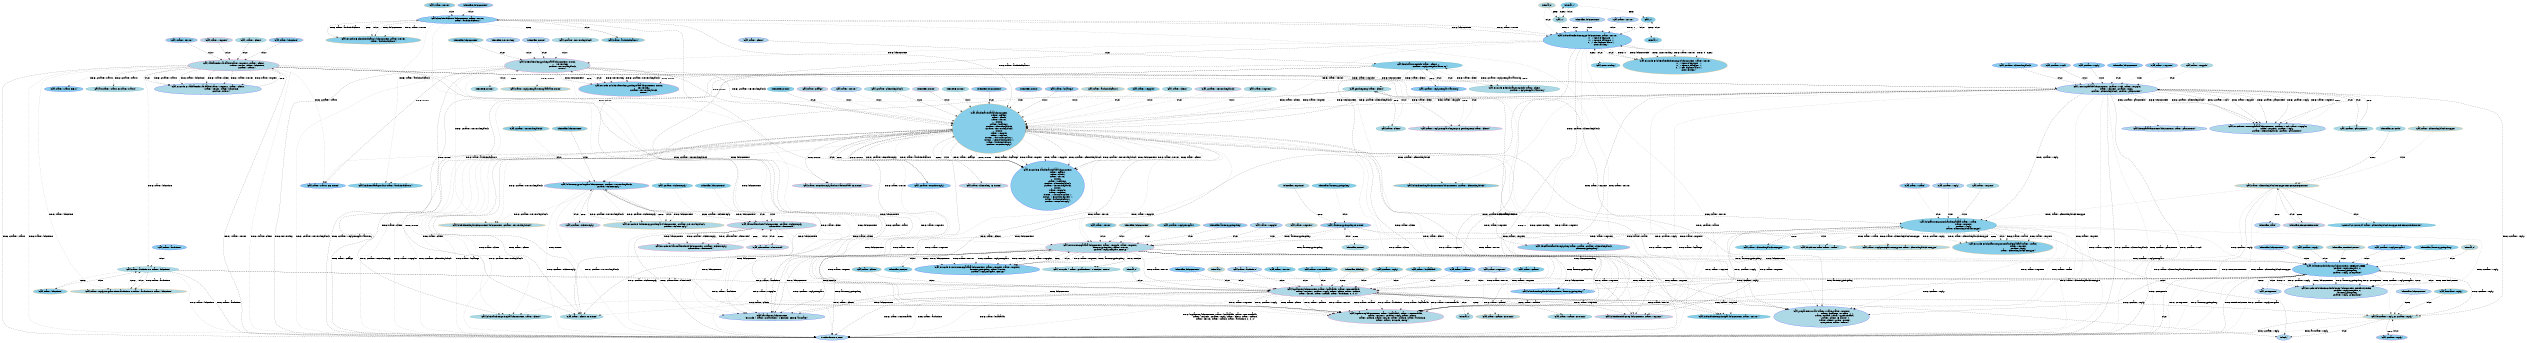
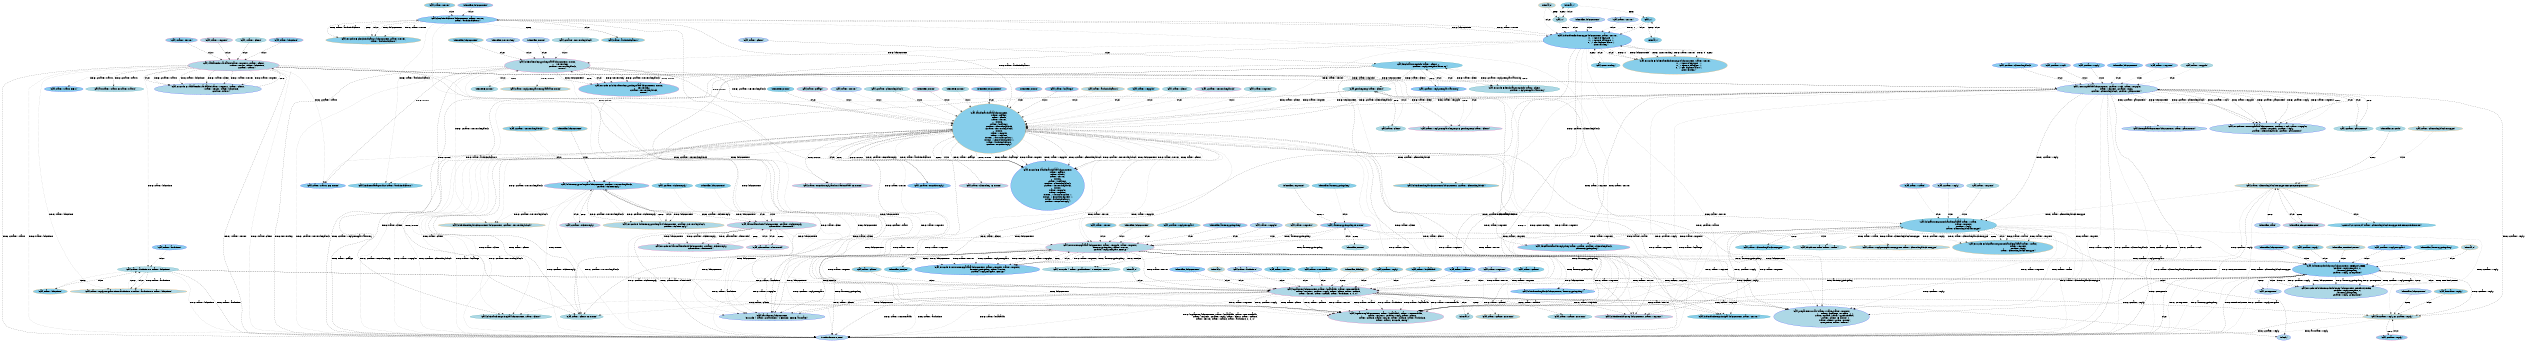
edge "(Call,state->client_keyblock.enctype == ENCTYPE_NULL)" -> "(Identifier,state)": reversed
edge "(Identifier,response)" -> "(Call,*as_encrypting_key = NULL)": label "CFG: " -> "DDG: 1"
edge "(Call,*as_encrypting_key = NULL)" -> "(Call,krb5_free_keyblock(kdc_context, as_encrypting_key))": label "DDG: as_context_key" -> "DDG: as_encrypting_key"
edge "(Call,au_state->reply = &state->reply)" -> "(Block,)": removed, label "AST:"
